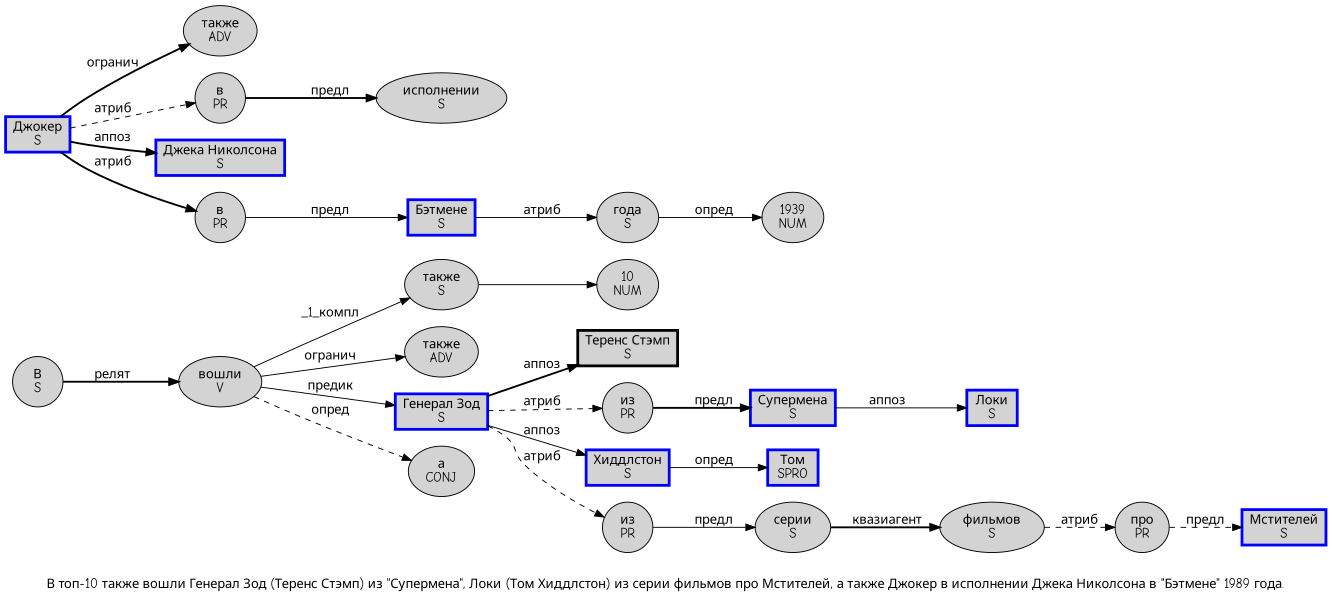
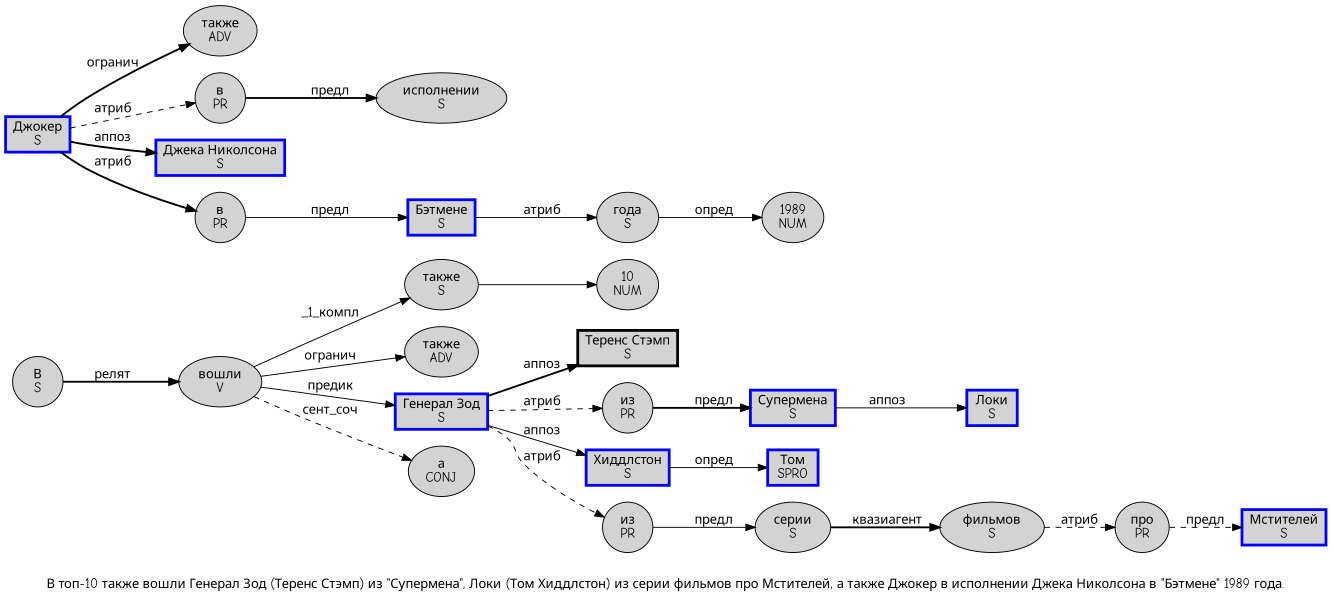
node "1939 NUM": label "1939 NUM" -> "1989 NUM"
edge "вошли V" -> "а CONJ": label "опред" -> "сент_соч"
